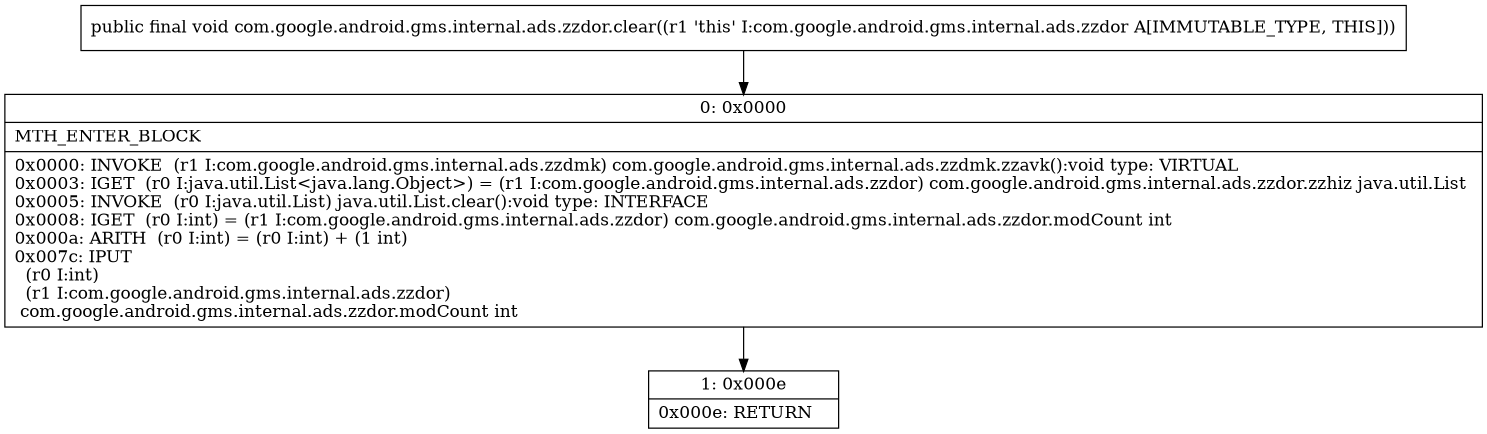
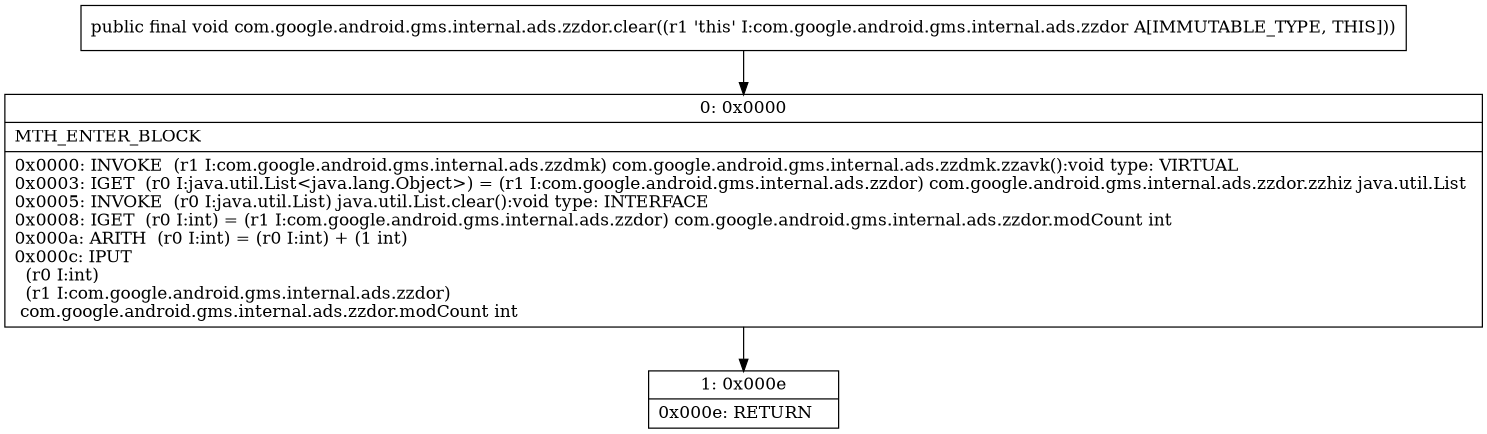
node "0: 0x0000": text "0x007c: IPUT" -> "0x000c: IPUT"
